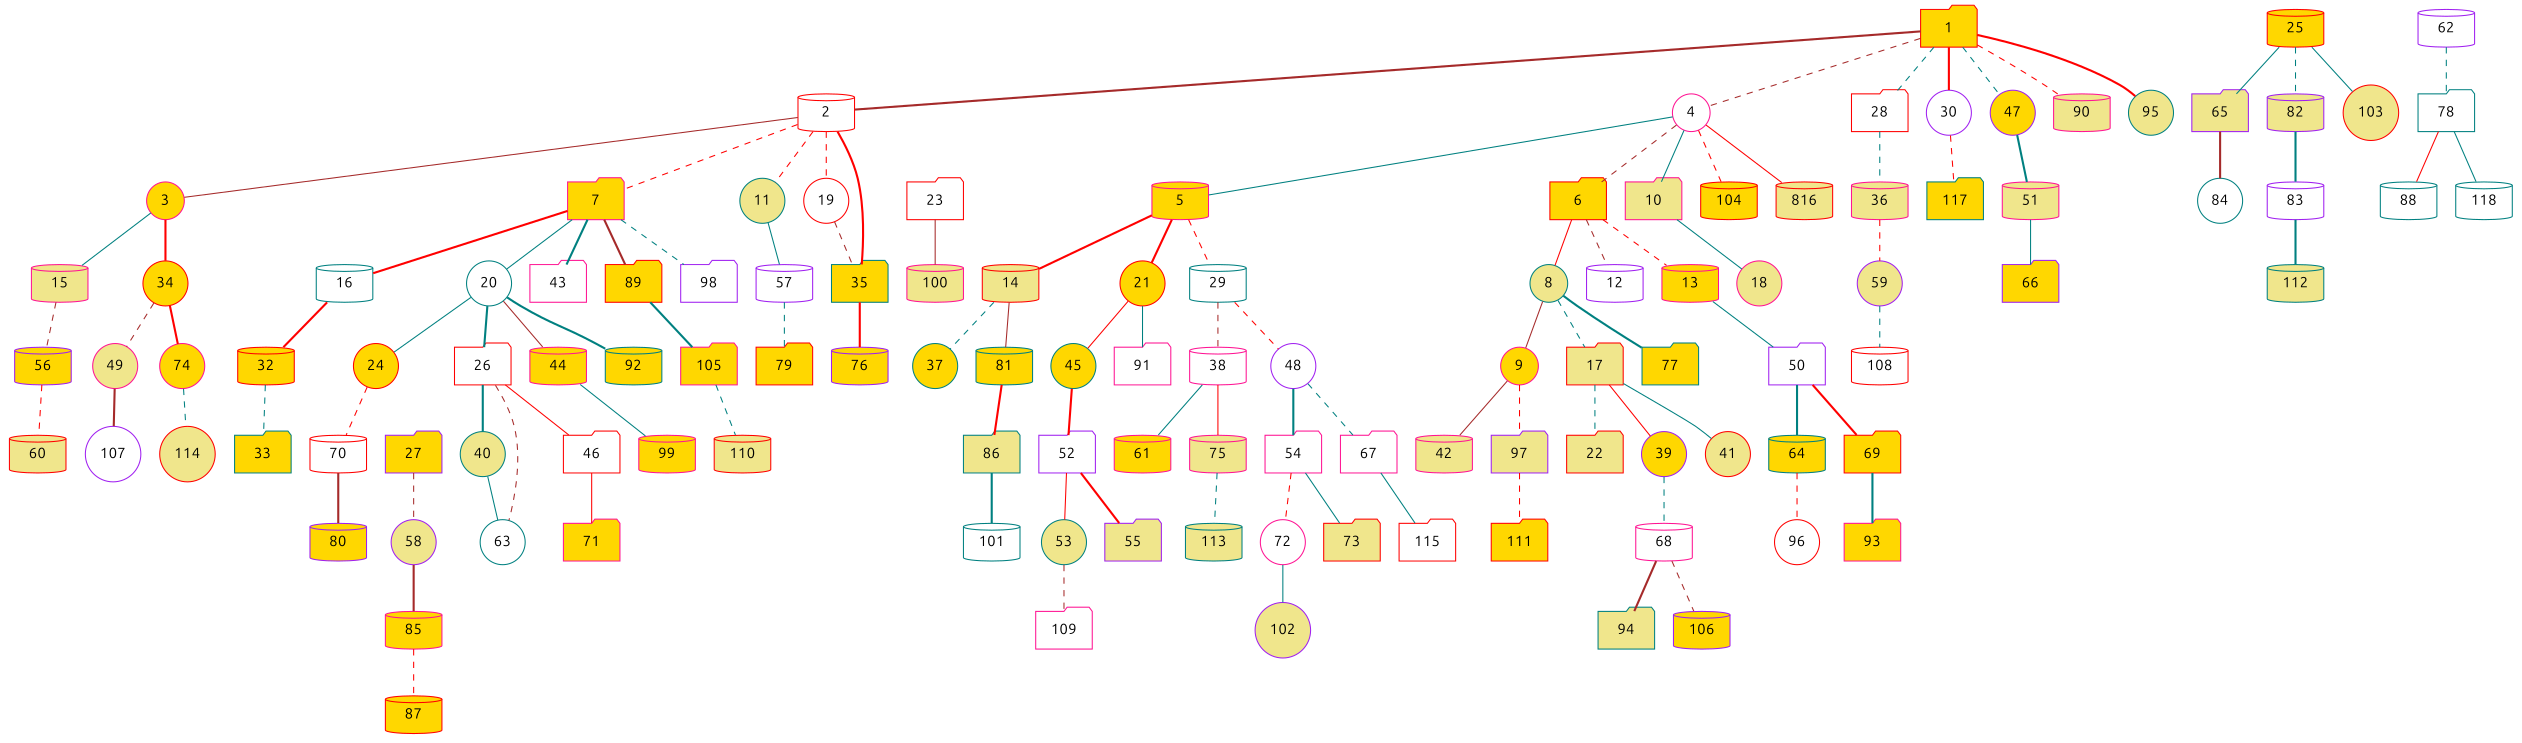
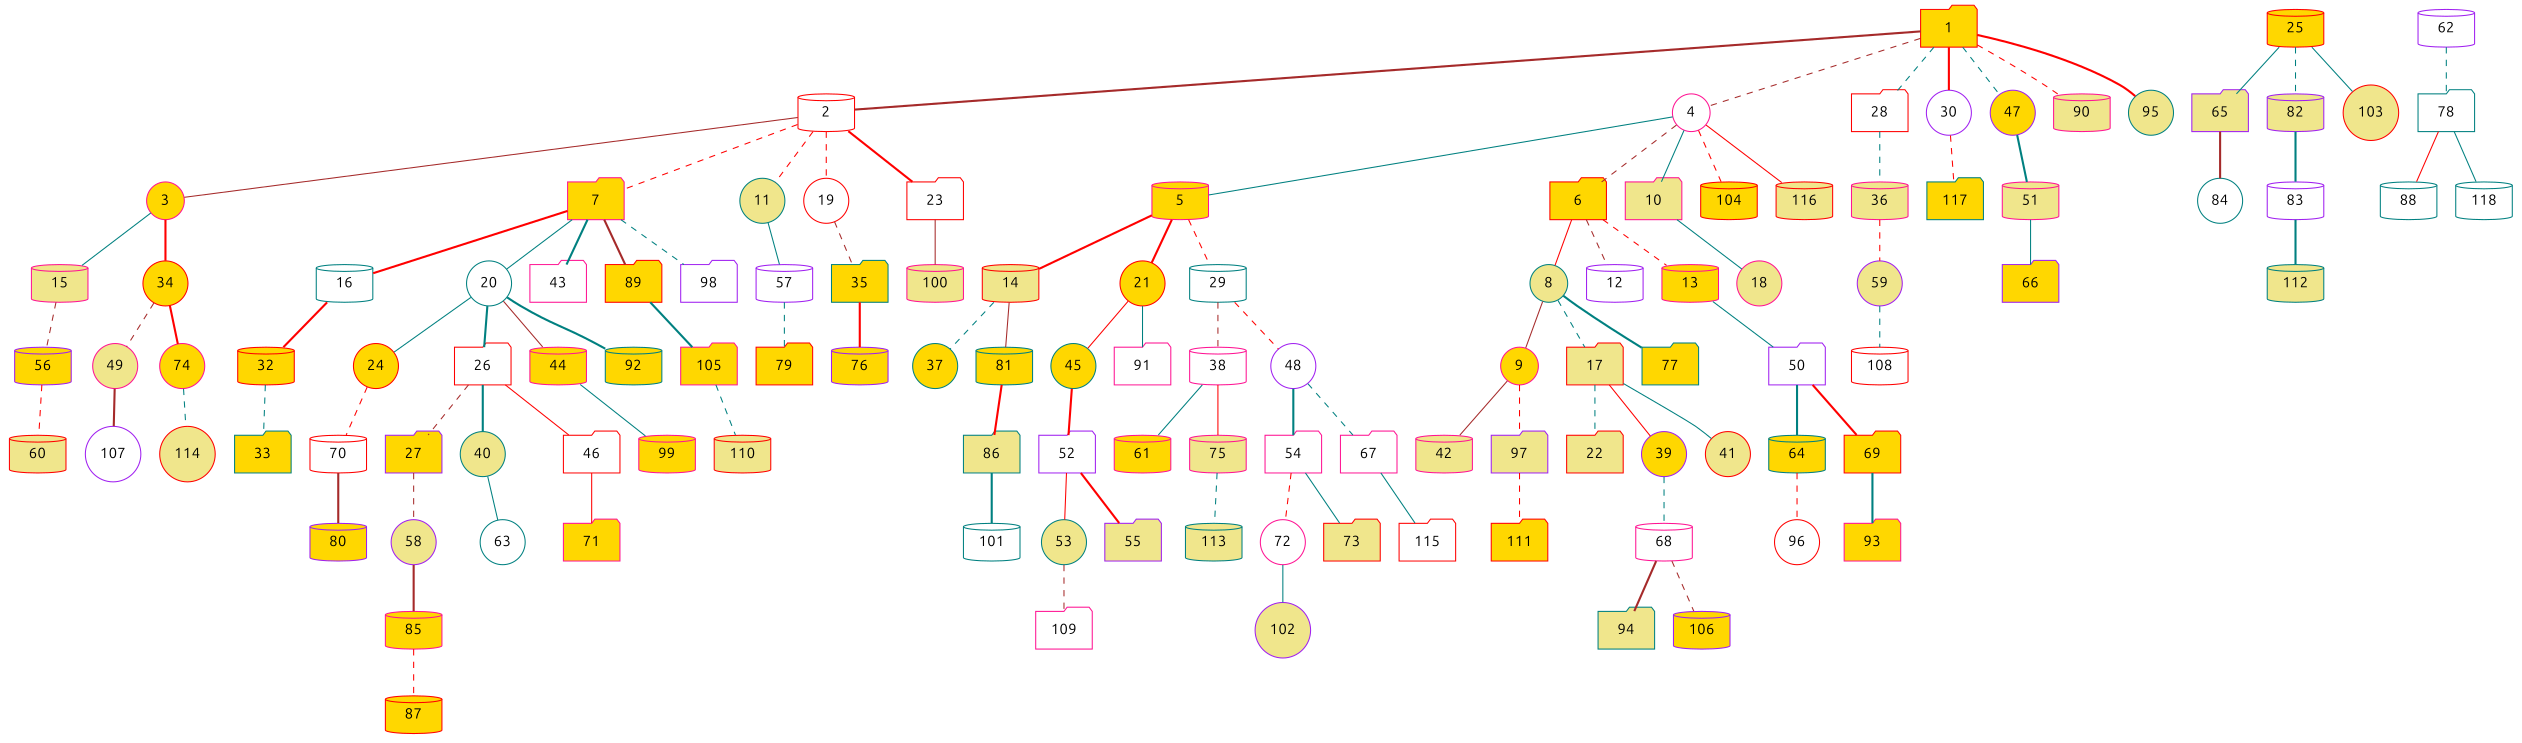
edge "2" -- "35": now "2" -- "23"
node "816": label "816" -> "116"
edge "26" -- "63": now "26" -- "27"
